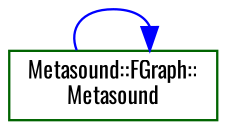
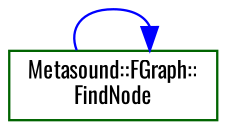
node "Metasound::FGraph:: Metasound": label "Metasound::FGraph:: Metasound" -> "Metasound::FGraph:: FindNode"
